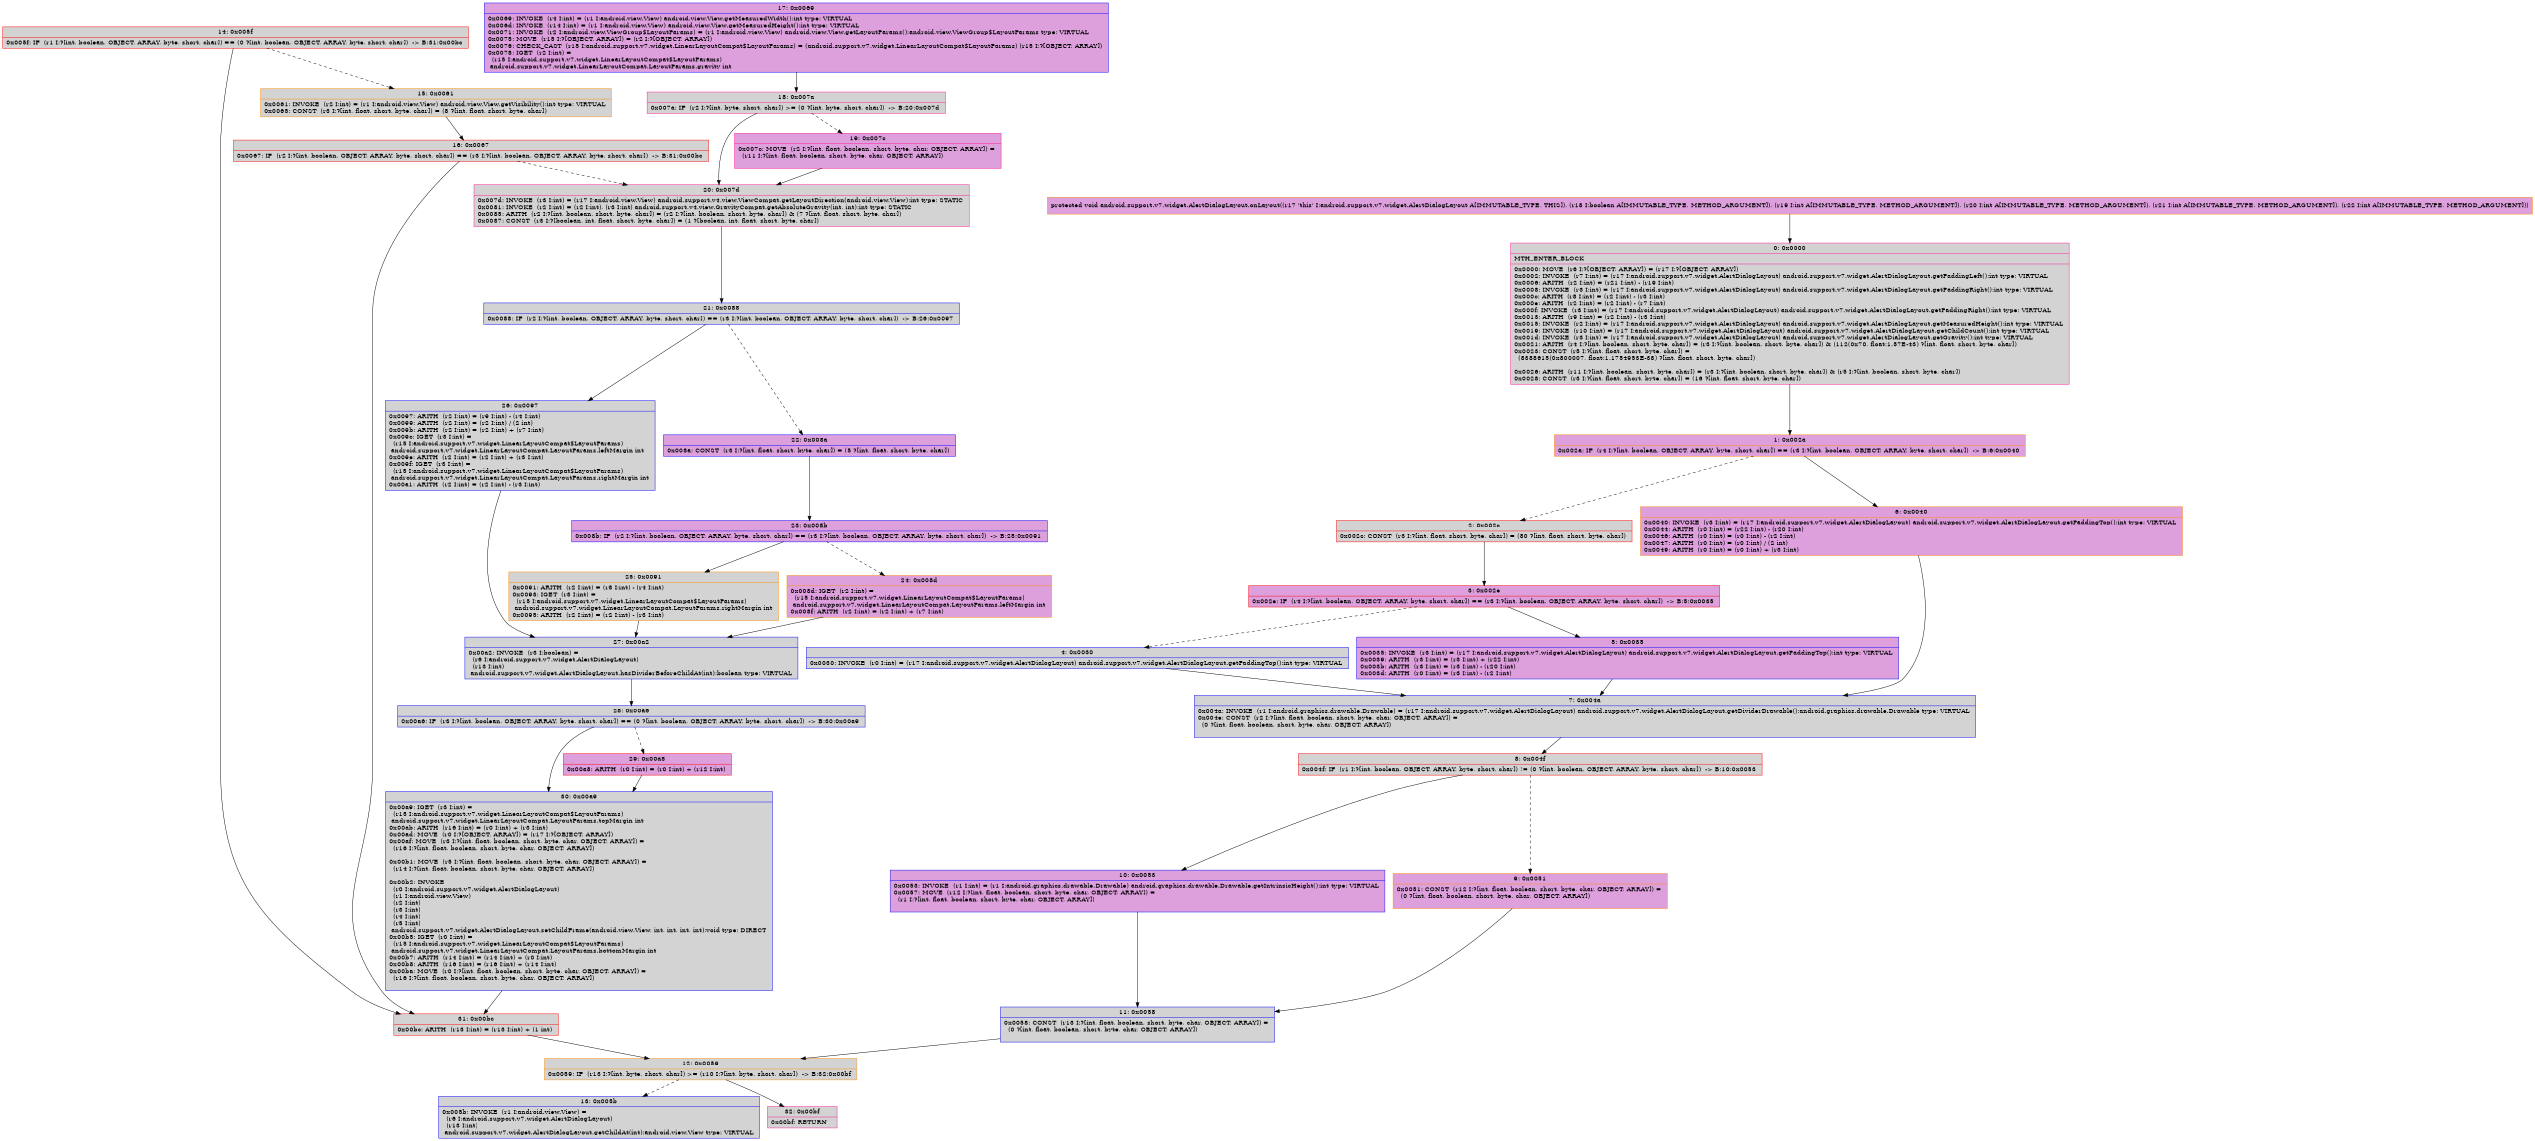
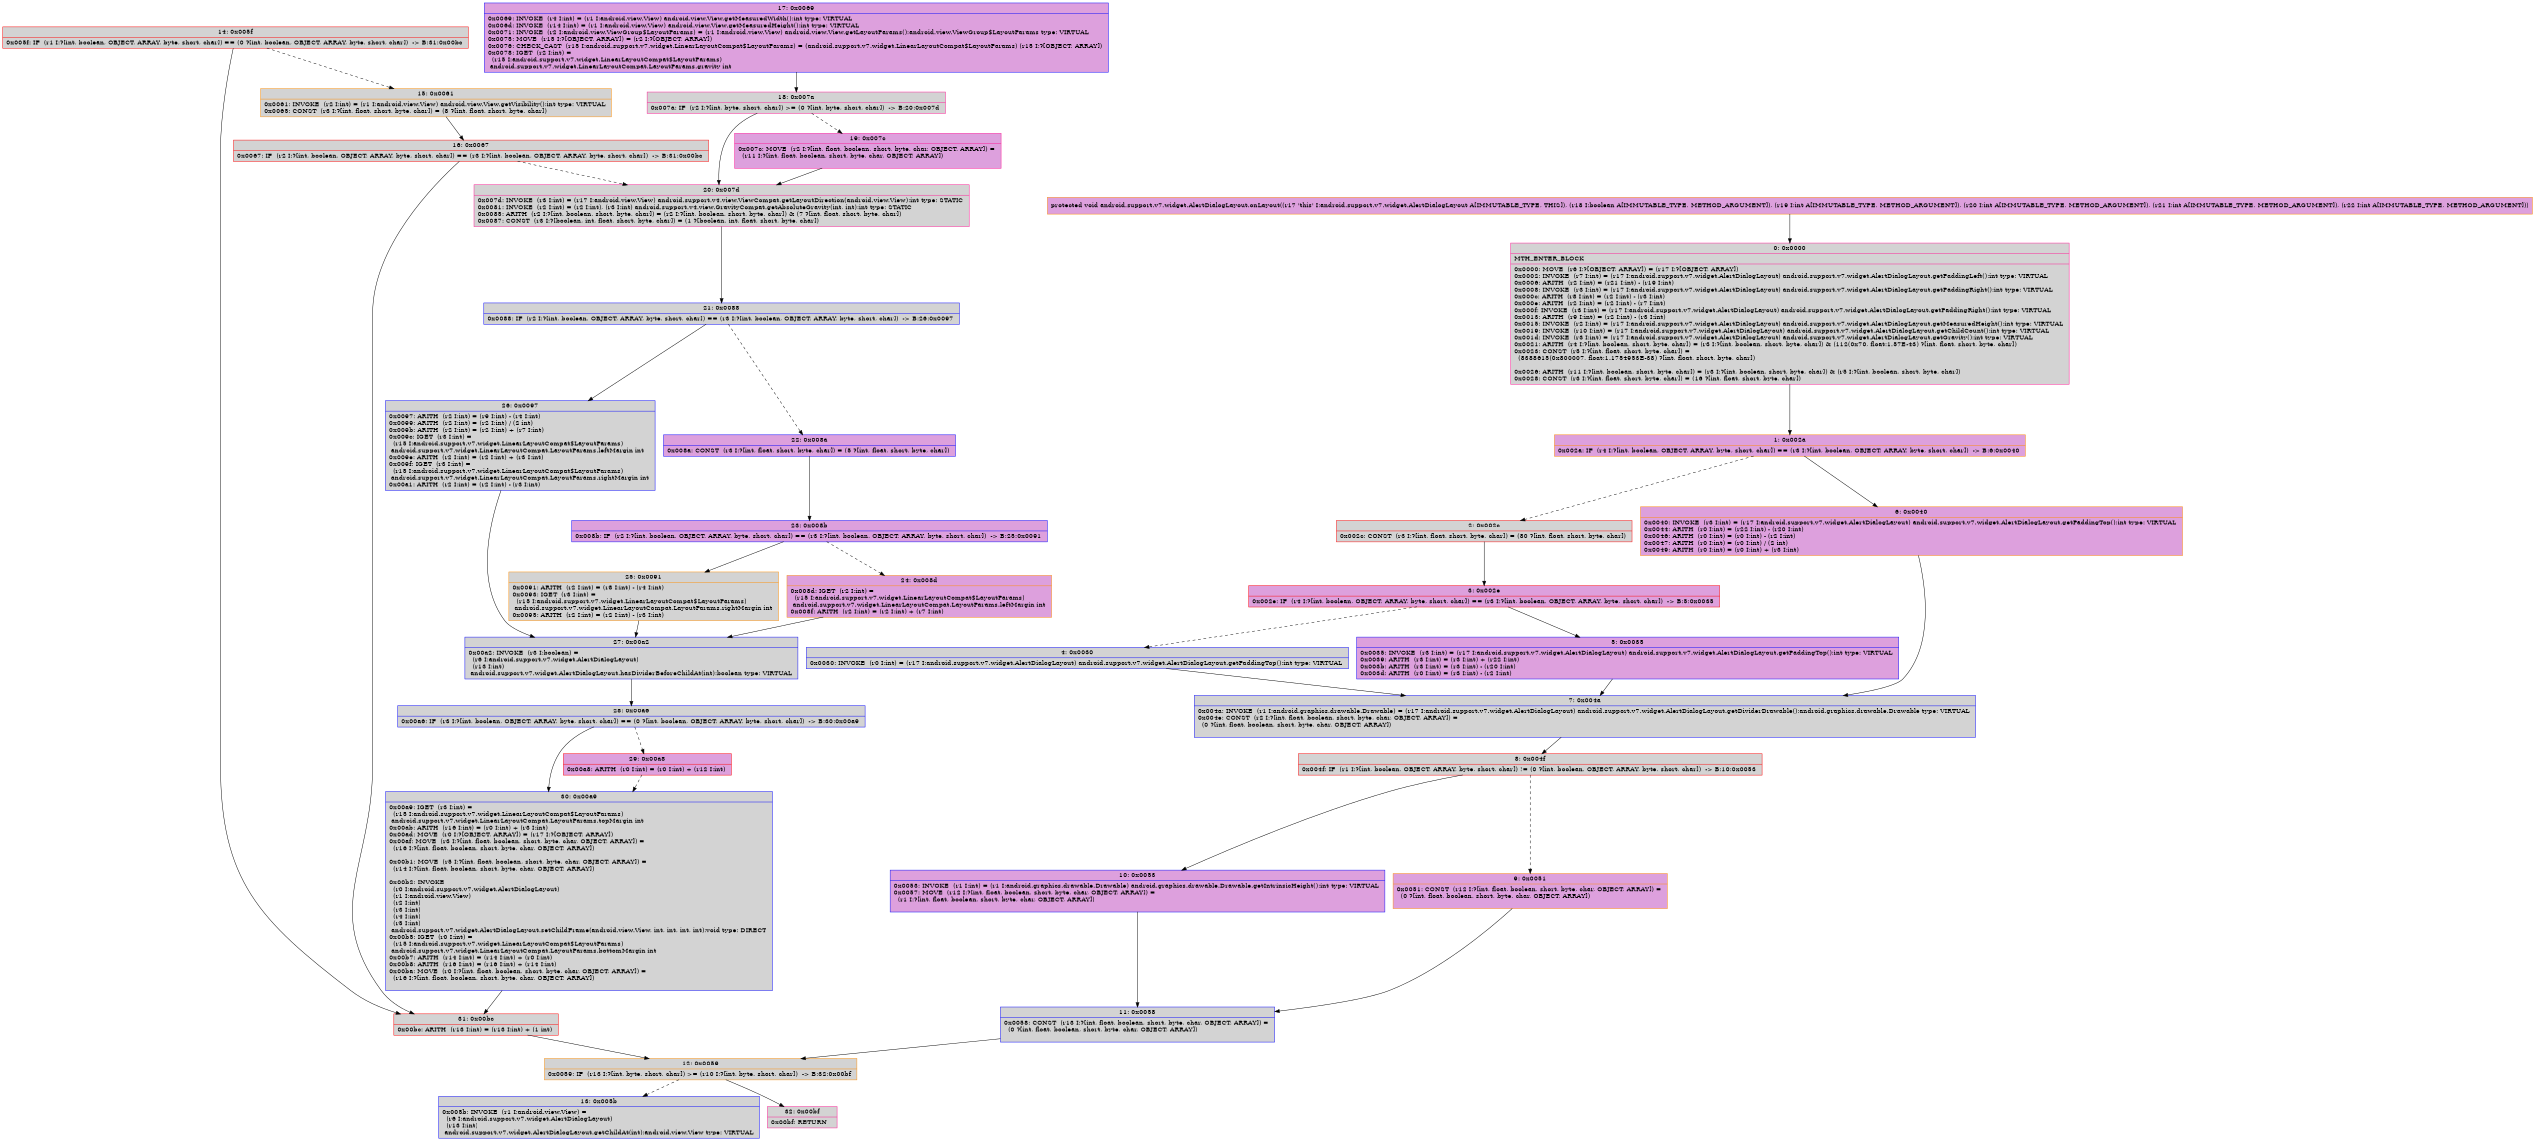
edge "29: 0x00a8" -> "30: 0x00a9": style solid -> dashed
